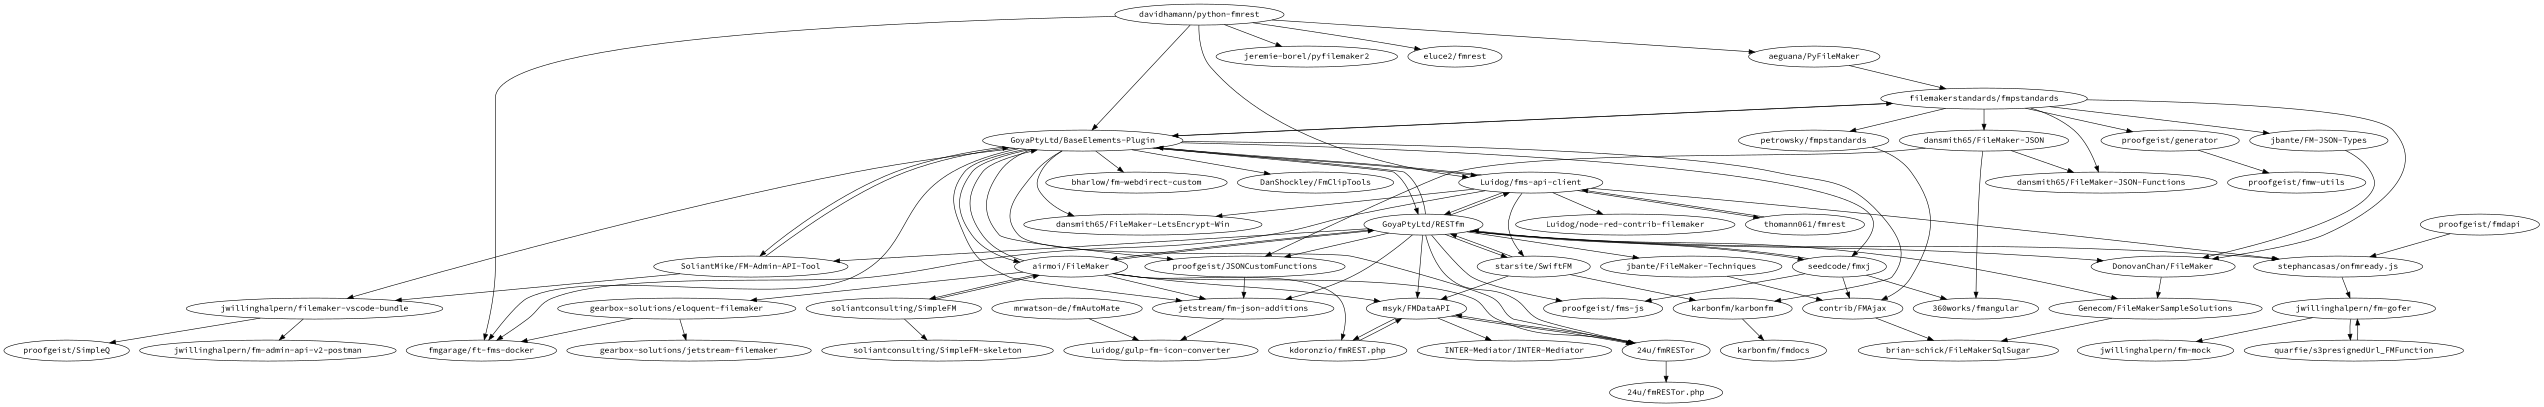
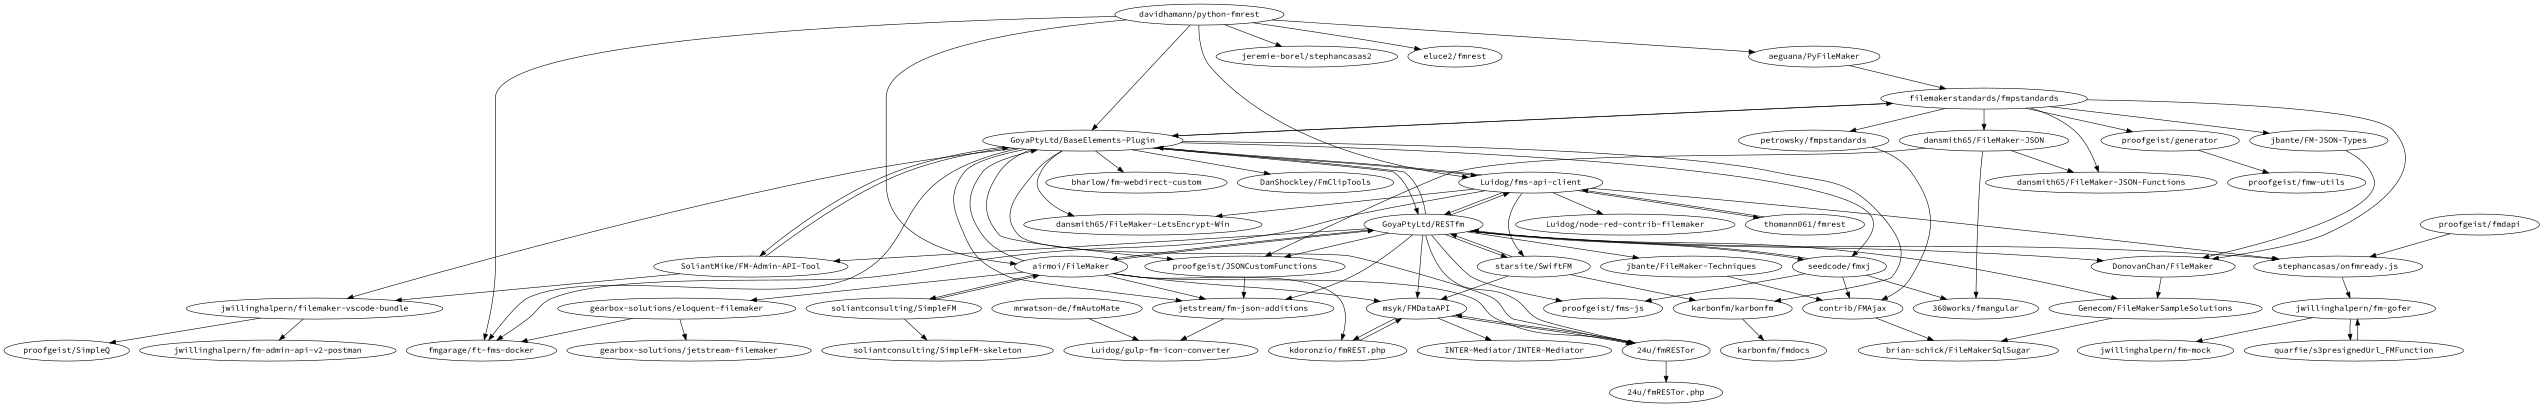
node "jeremie-borel/pyfilemaker2": label "jeremie-borel/pyfilemaker2" -> "jeremie-borel/stephancasas2"
edge "GoyaPtyLtd/BaseElements-Plugin" -> "airmoi/FileMaker": now "davidhamann/python-fmrest" -> "airmoi/FileMaker"
